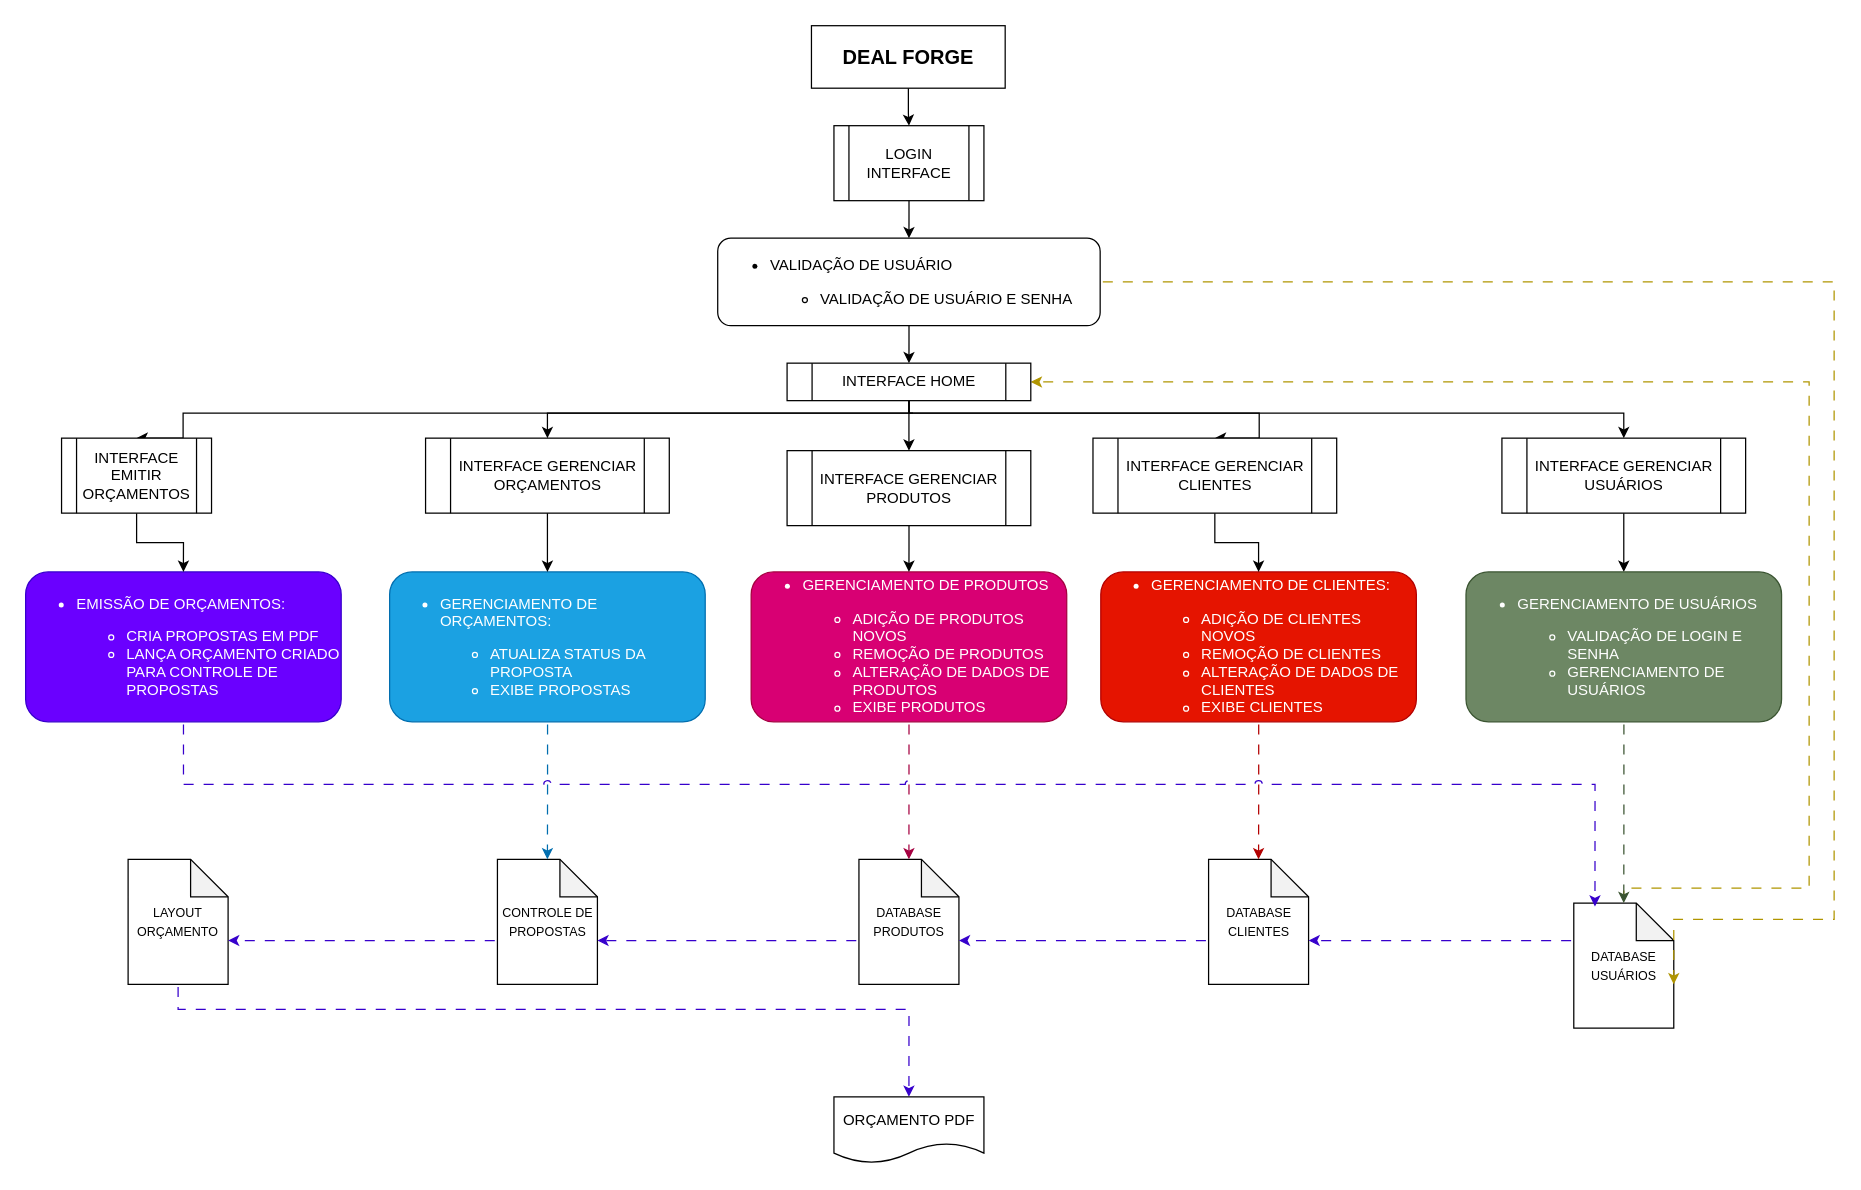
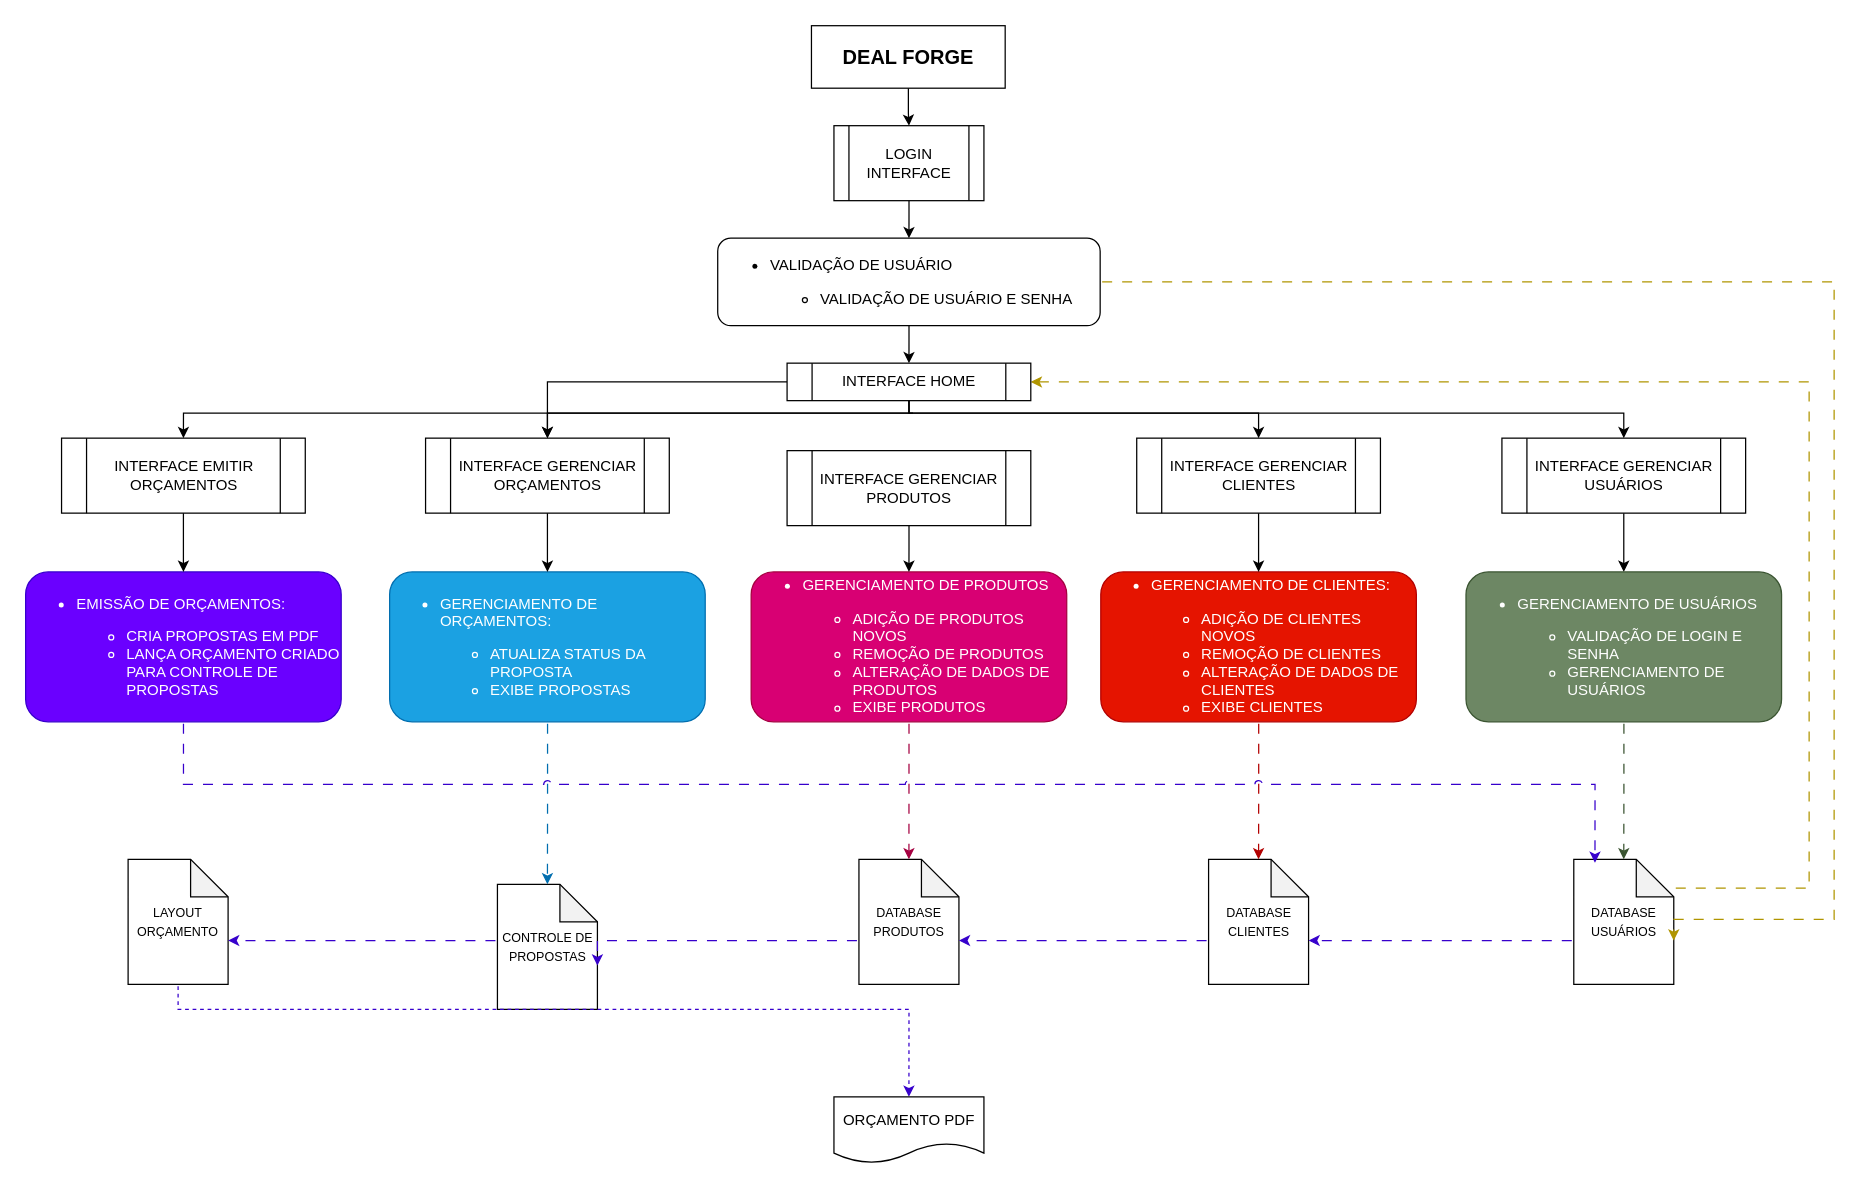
edge "INTERFACE HOME" -> "INTERFACE GERENCIAR PRODUTOS": now "INTERFACE HOME" -> "INTERFACE GERENCIAR ORÇAMENTOS"
node "INTERFACE EMITIR ORÇAMENTOS": size 150x75 -> 244x75
node "INTERFACE GERENCIAR CLIENTES": moved (1215, 476) -> (1259, 476)
node "CONTROLE DE PROPOSTAS": moved (548, 922) -> (548, 947)
node "DATABASE USUÁRIOS": moved (1624, 966) -> (1624, 922)
edge "LAYOUT ORÇAMENTO" -> "ORÇAMENTO PDF": style solid -> dashed
